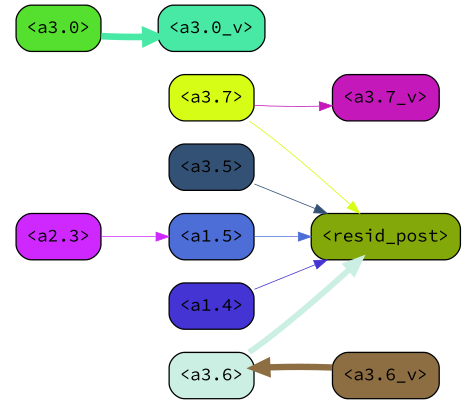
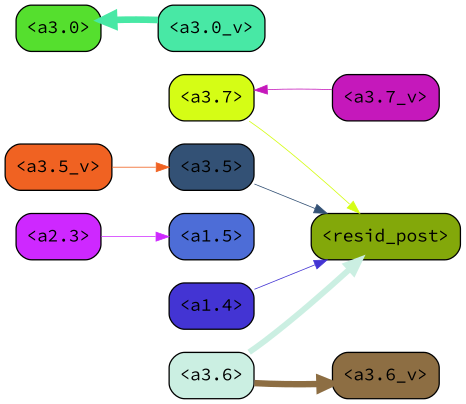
edge "<a3.0>" -> "<a3.0_v>": reversed
edge "<a3.7>" -> "<a3.7_v>": reversed
node "<a3.5_v>": added
edge "<a1.5>" -> "<resid_post>": removed
edge "<a3.6_v>" -> "<a3.6>": reversed
